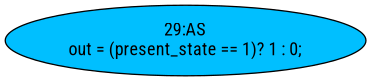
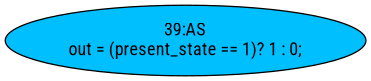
node "29:AS out = (present_state == 1)? 1 : 0;": label "29:AS out = (present_state == 1)? 1 : 0;" -> "39:AS out = (present_state == 1)? 1 : 0;"
